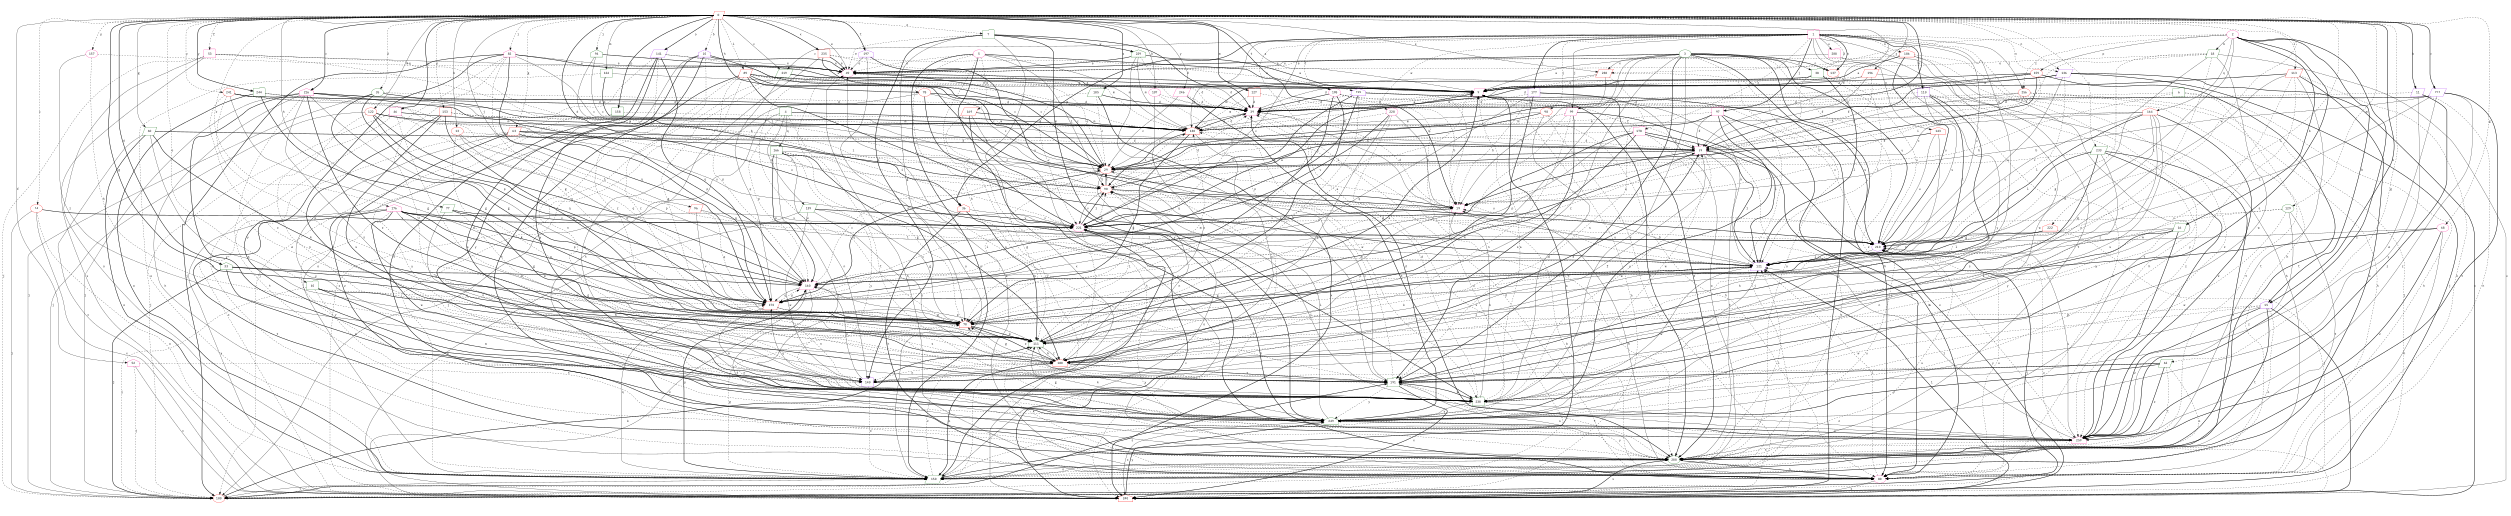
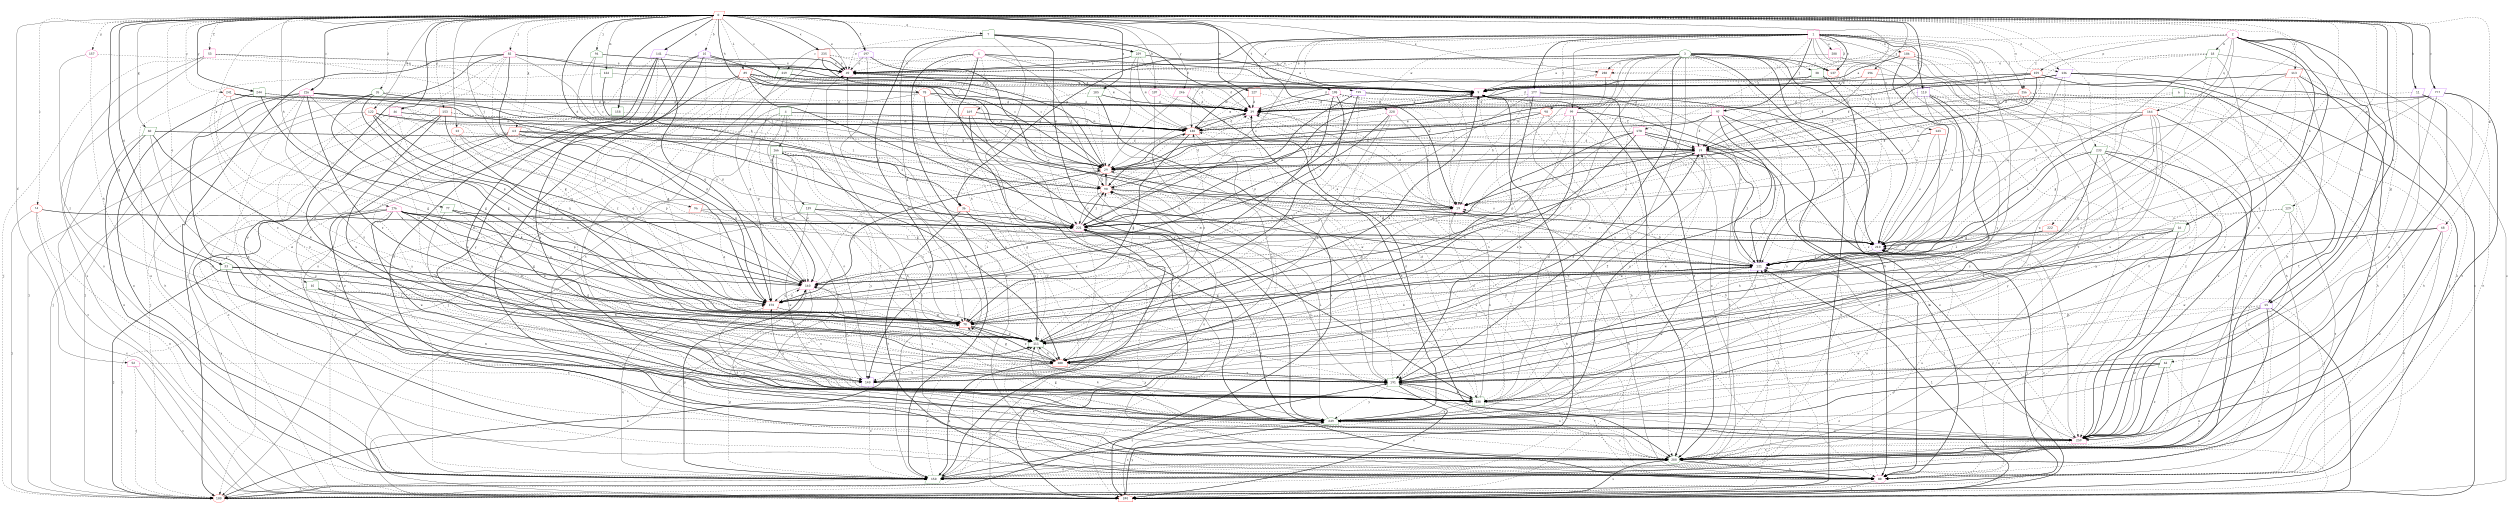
edge "96" -> "70": now "96" -> "221"
